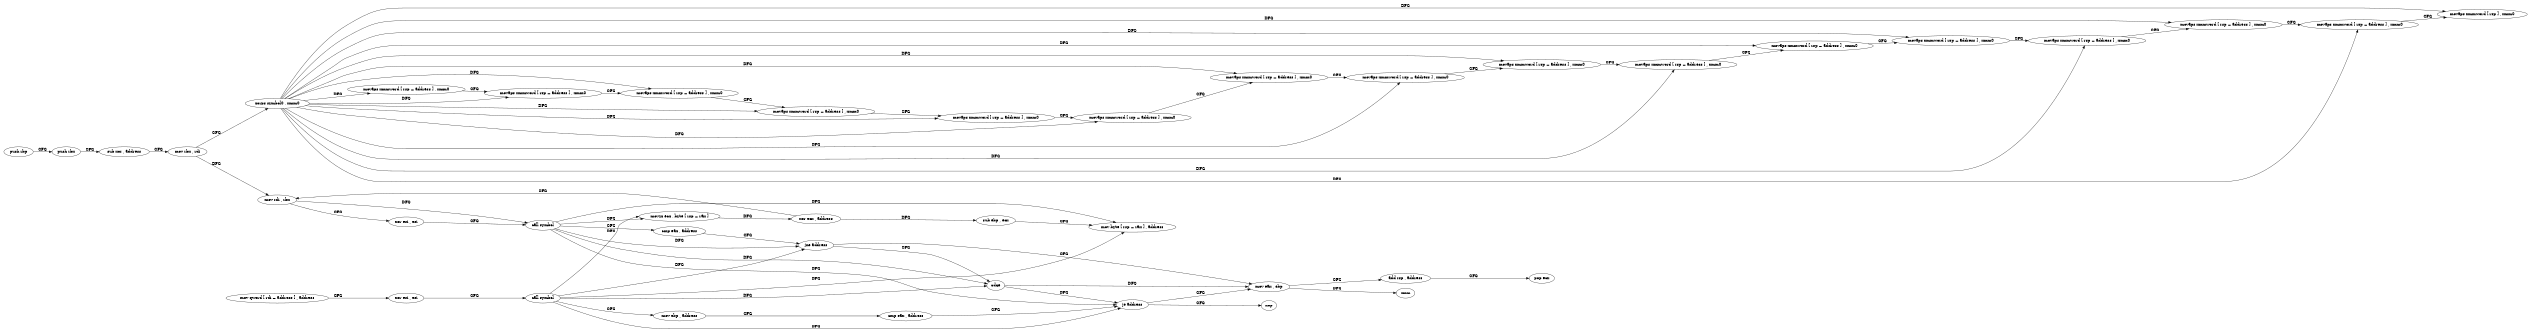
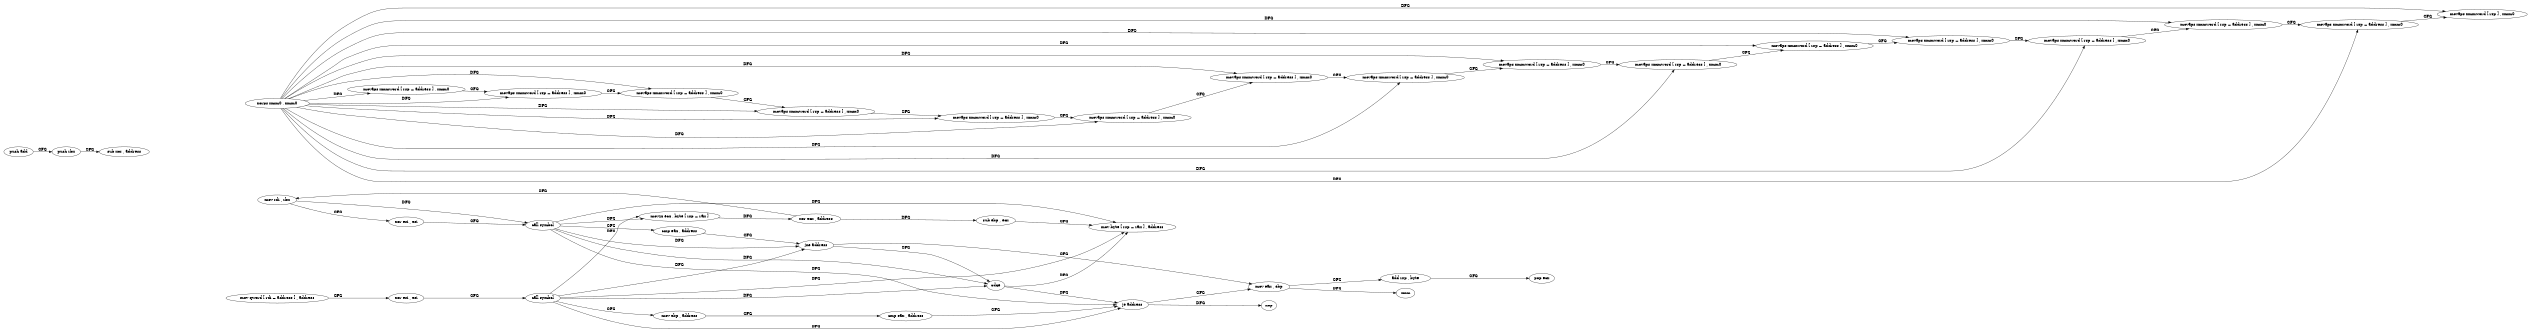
node "xorps symbol0 , xmm0": label "xorps symbol0 , xmm0" -> "xorps xmm0 , xmm0"
node "push rbp": label "push rbp" -> "push add"
node "mov rbx , rdi": removed
node "add rsp , address": label "add rsp , address" -> "add rsp , byte"
edge "cdqe" -> "mov eax , ebp": now "cdqe" -> "mov byte [ rsp + rax ] , address"
edge "je address" -> "nop": label "CFG" -> "DFG"
